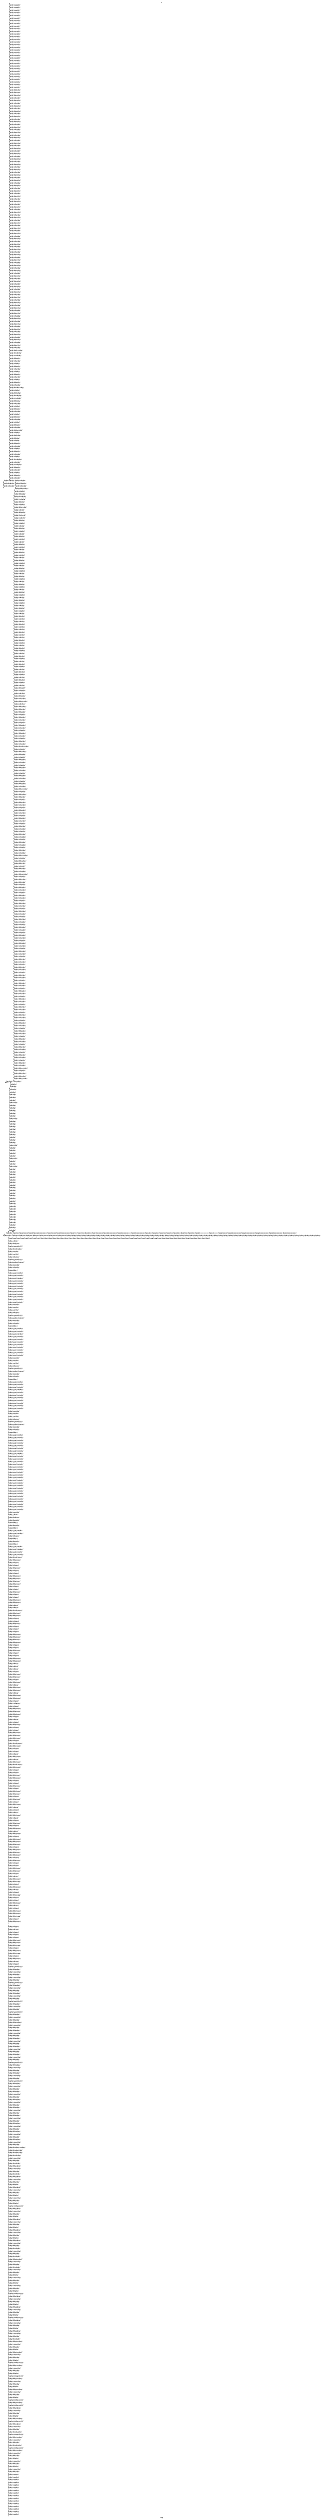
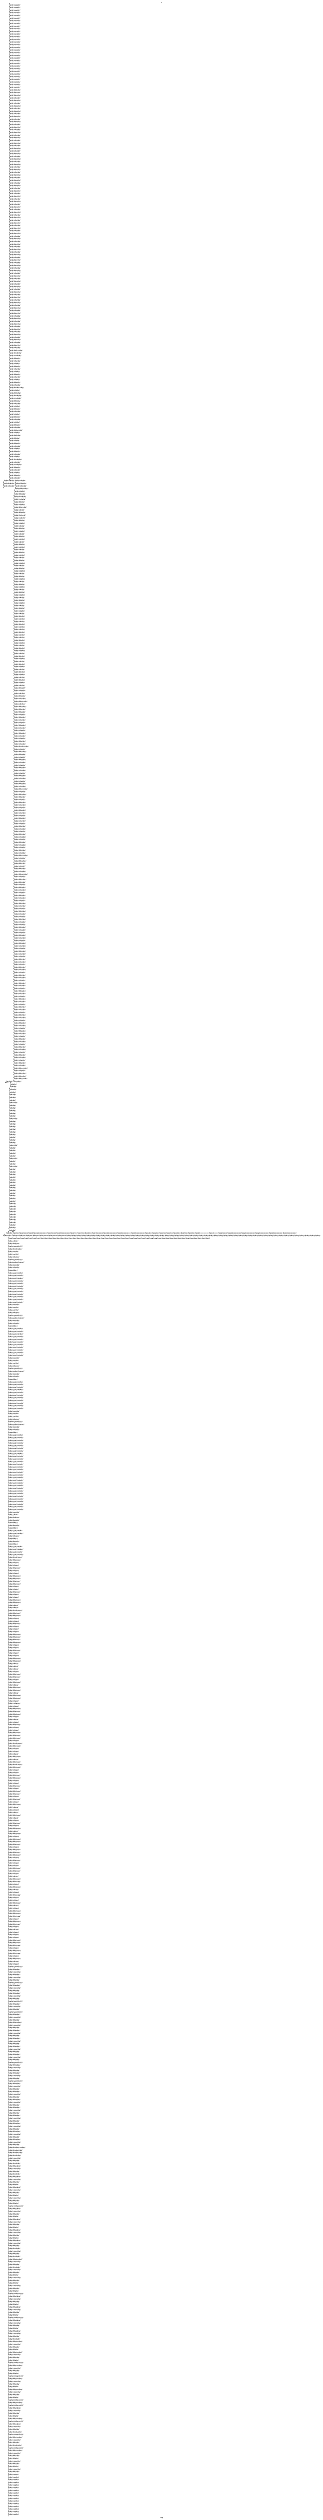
edge "l261" -> "l262": added, label "[(assign binary_505 (bvand state_112 (bvnot input_179)))]"
